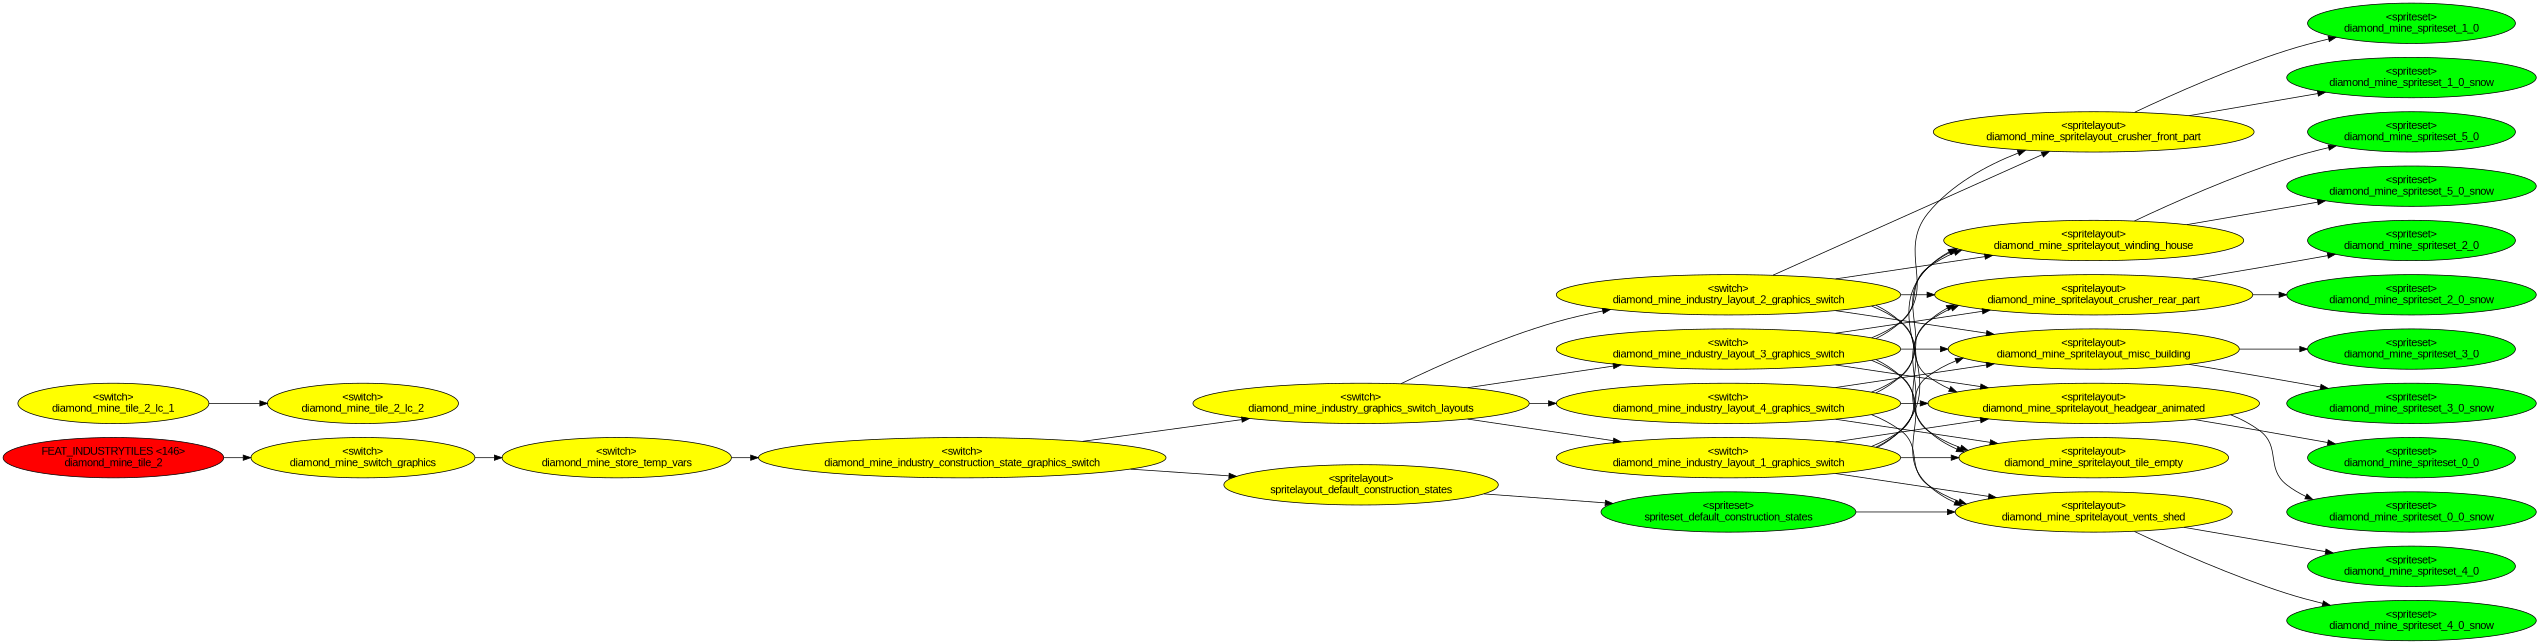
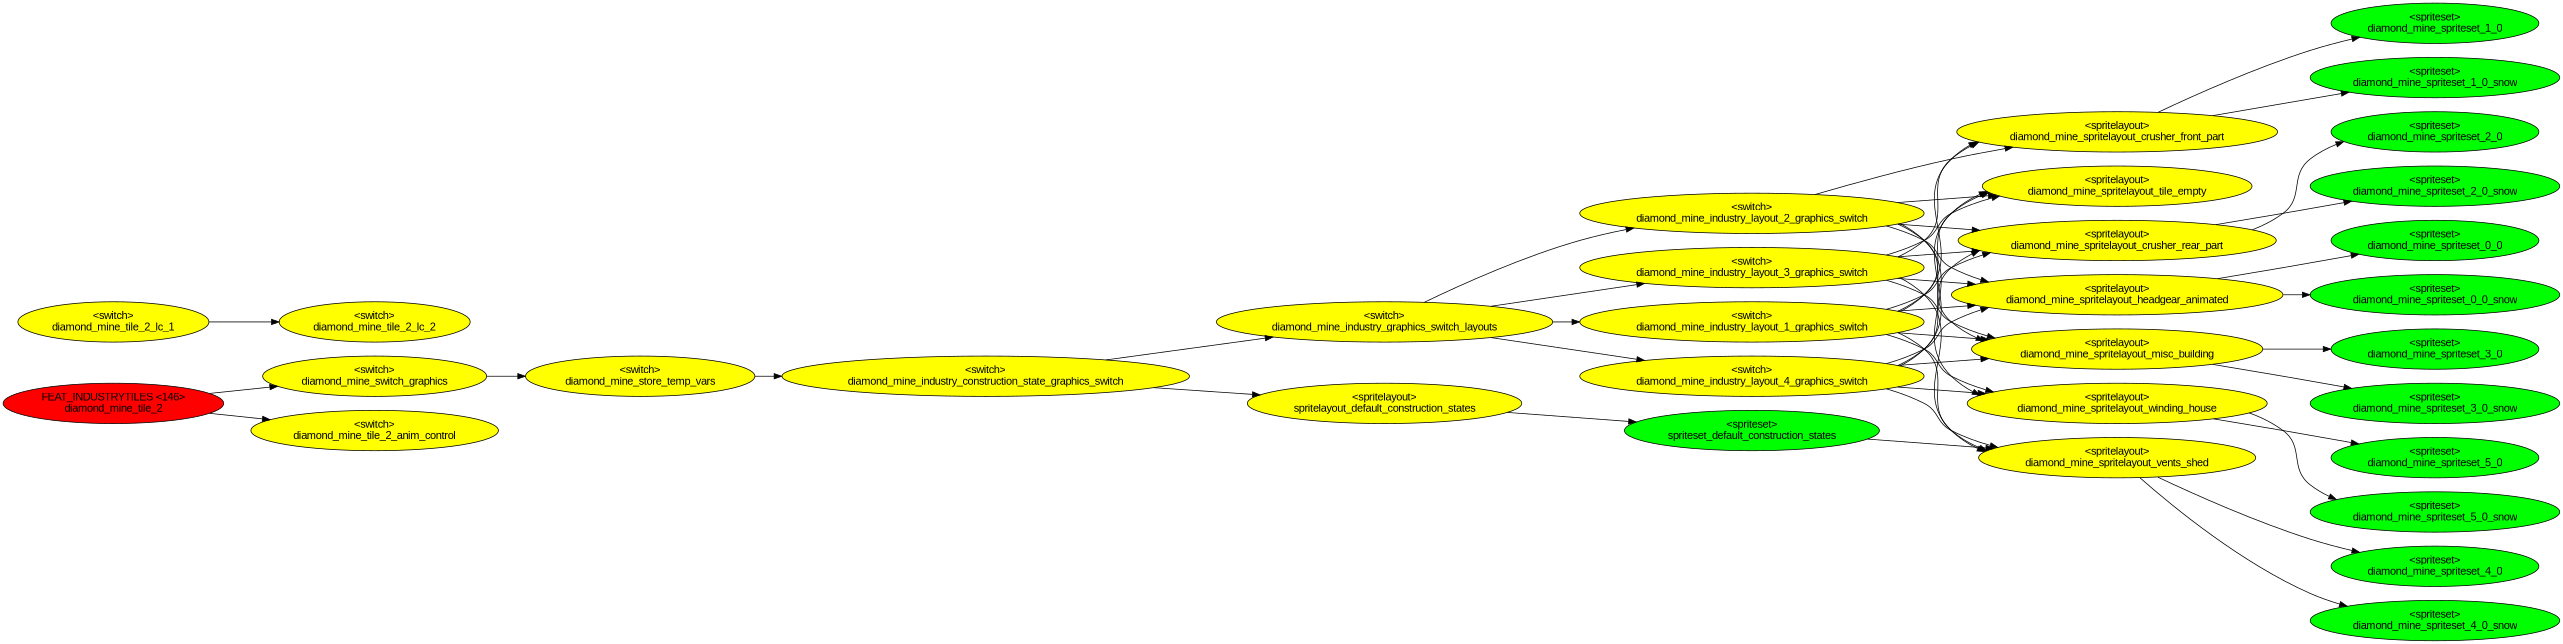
edge "<switch> diamond_mine_industry_layout_1_graphics_switch" -> "<spritelayout> diamond_mine_spritelayout_crusher_front_part": added
edge "<switch> diamond_mine_industry_layout_3_graphics_switch" -> "<spritelayout> diamond_mine_spritelayout_winding_house": removed
node "<switch> diamond_mine_tile_2_anim_control": added
